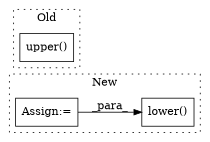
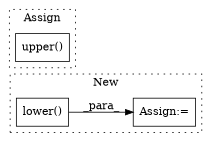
cluster "Old": label "Old" -> "Assign"
edge "Assign:=" -> "lower()": reversed
